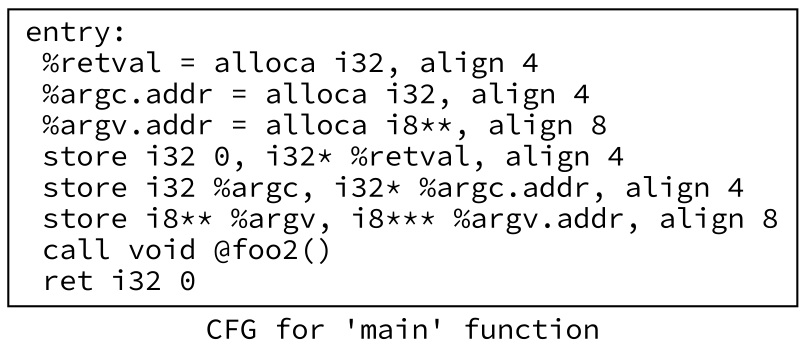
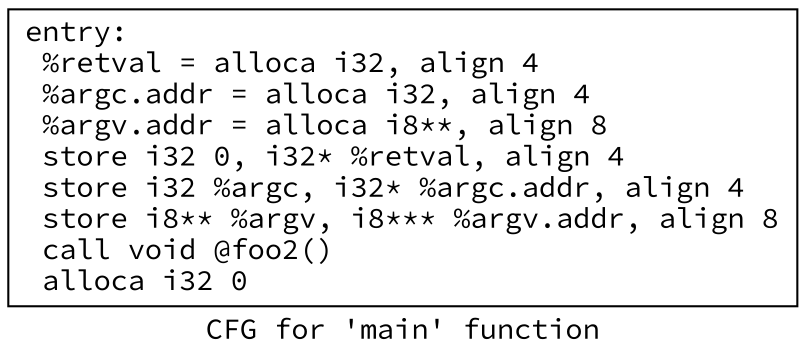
node "entry:": text "ret i32 0" -> "alloca i32 0"
